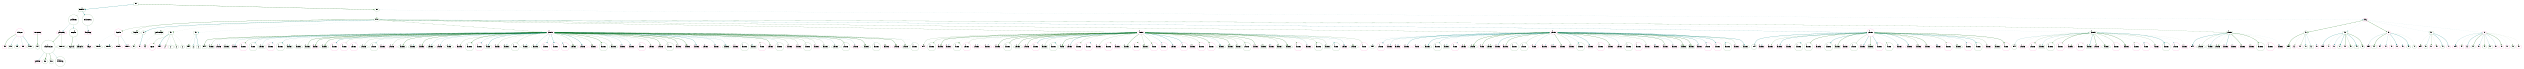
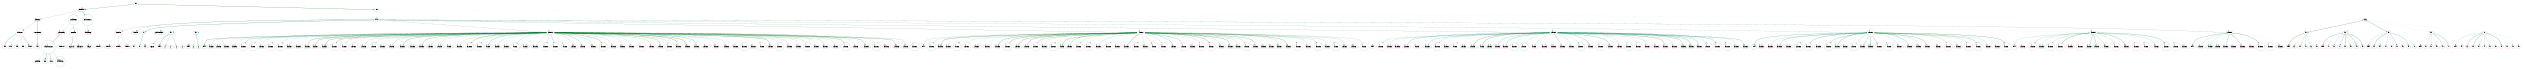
node "fileDesc": added
